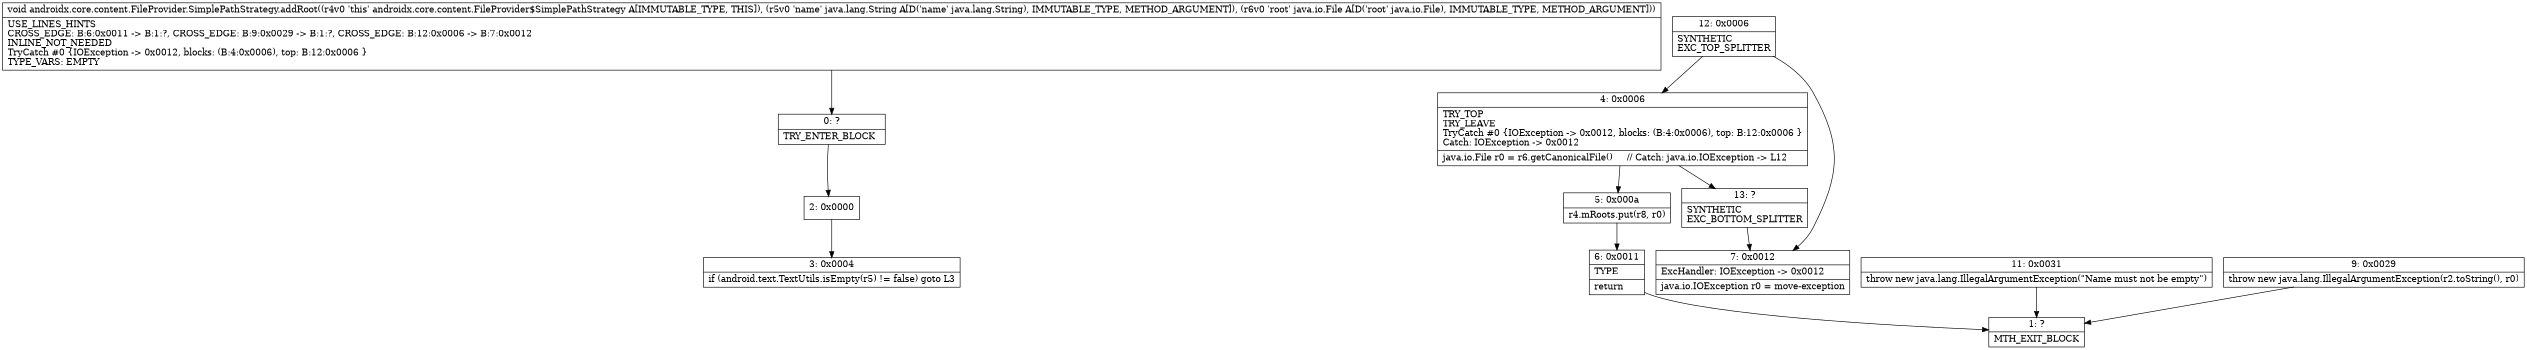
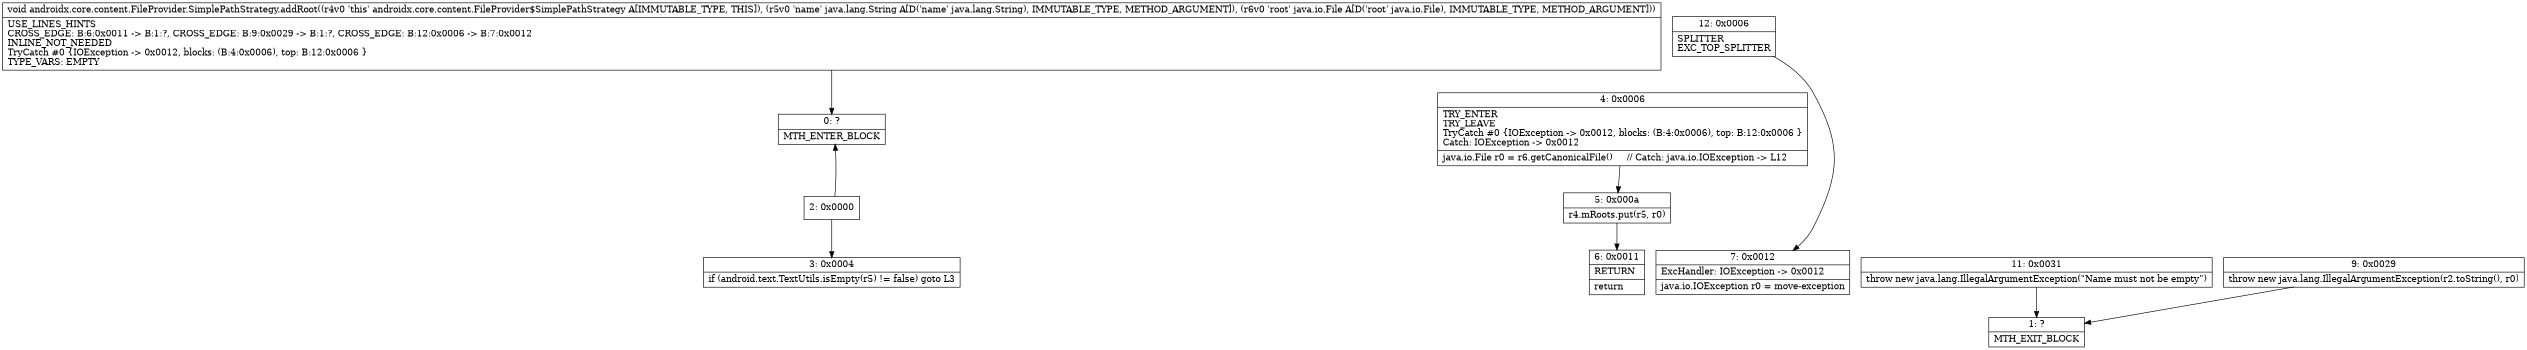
node "12: 0x0006": text "SYNTHETIC" -> "SPLITTER"
edge "12: 0x0006" -> "4: 0x0006": removed
node "4: 0x0006": text "TRY_TOP" -> "TRY_ENTER"
node "0: ?": text "TRY_ENTER_BLOCK" -> "MTH_ENTER_BLOCK"
edge "0: ?" -> "2: 0x0000": reversed
node "13: ?": removed
node "5: 0x000a": text "r4.mRoots.put(r8, r0)" -> "r4.mRoots.put(r5, r0)"
node "6: 0x0011": text "TYPE" -> "RETURN"
edge "6: 0x0011" -> "1: ?": removed
